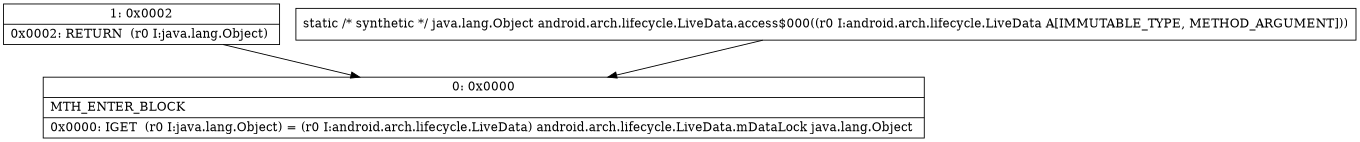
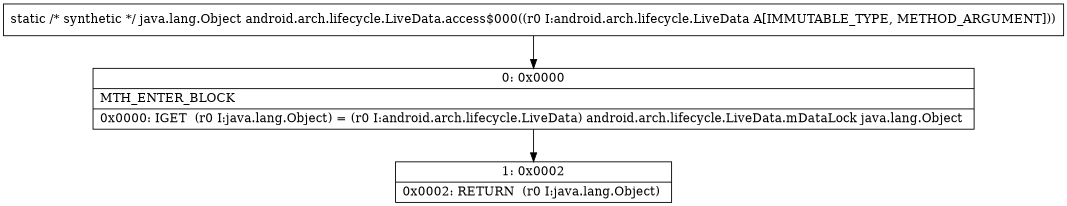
edge "1: 0x0002" -> "0: 0x0000": reversed
